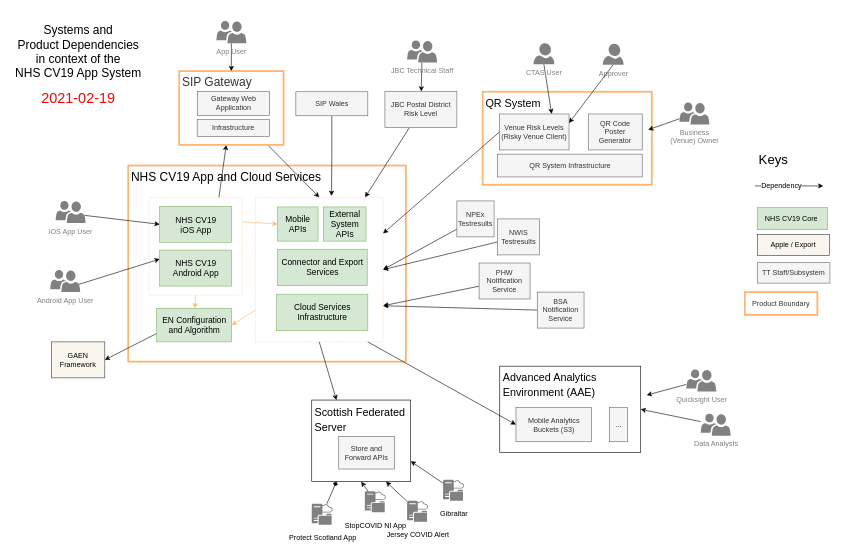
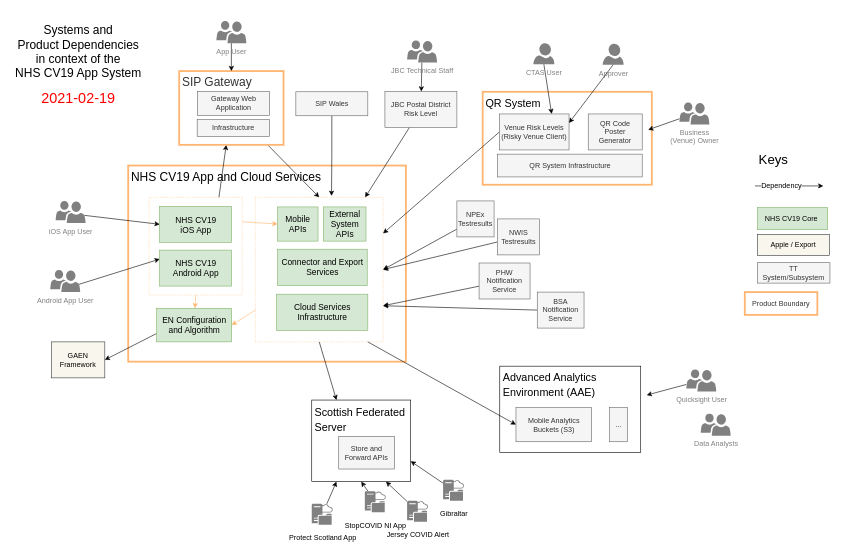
node "TT Staff/Subsystem": label "TT Staff/Subsystem" -> "TT System/Subsystem"
edge "Data Analysts" -> "Advanced Analytics Environment (AAE)": removed
edge "Protect Scotland App" -> "Scottish Federated Server": arrowhead diamond -> classic
